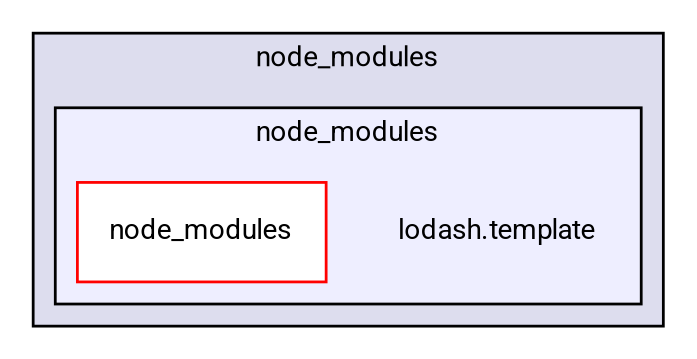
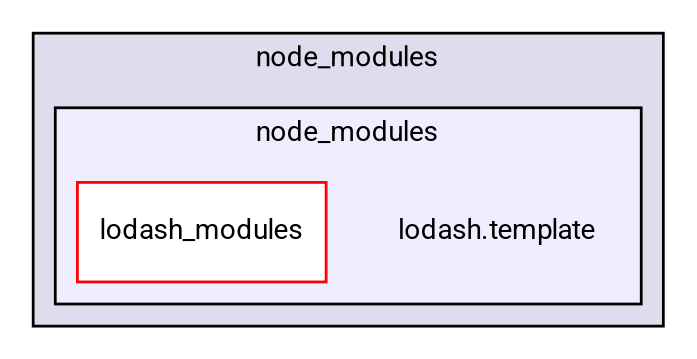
node "node_modules": label "node_modules" -> "lodash_modules"
